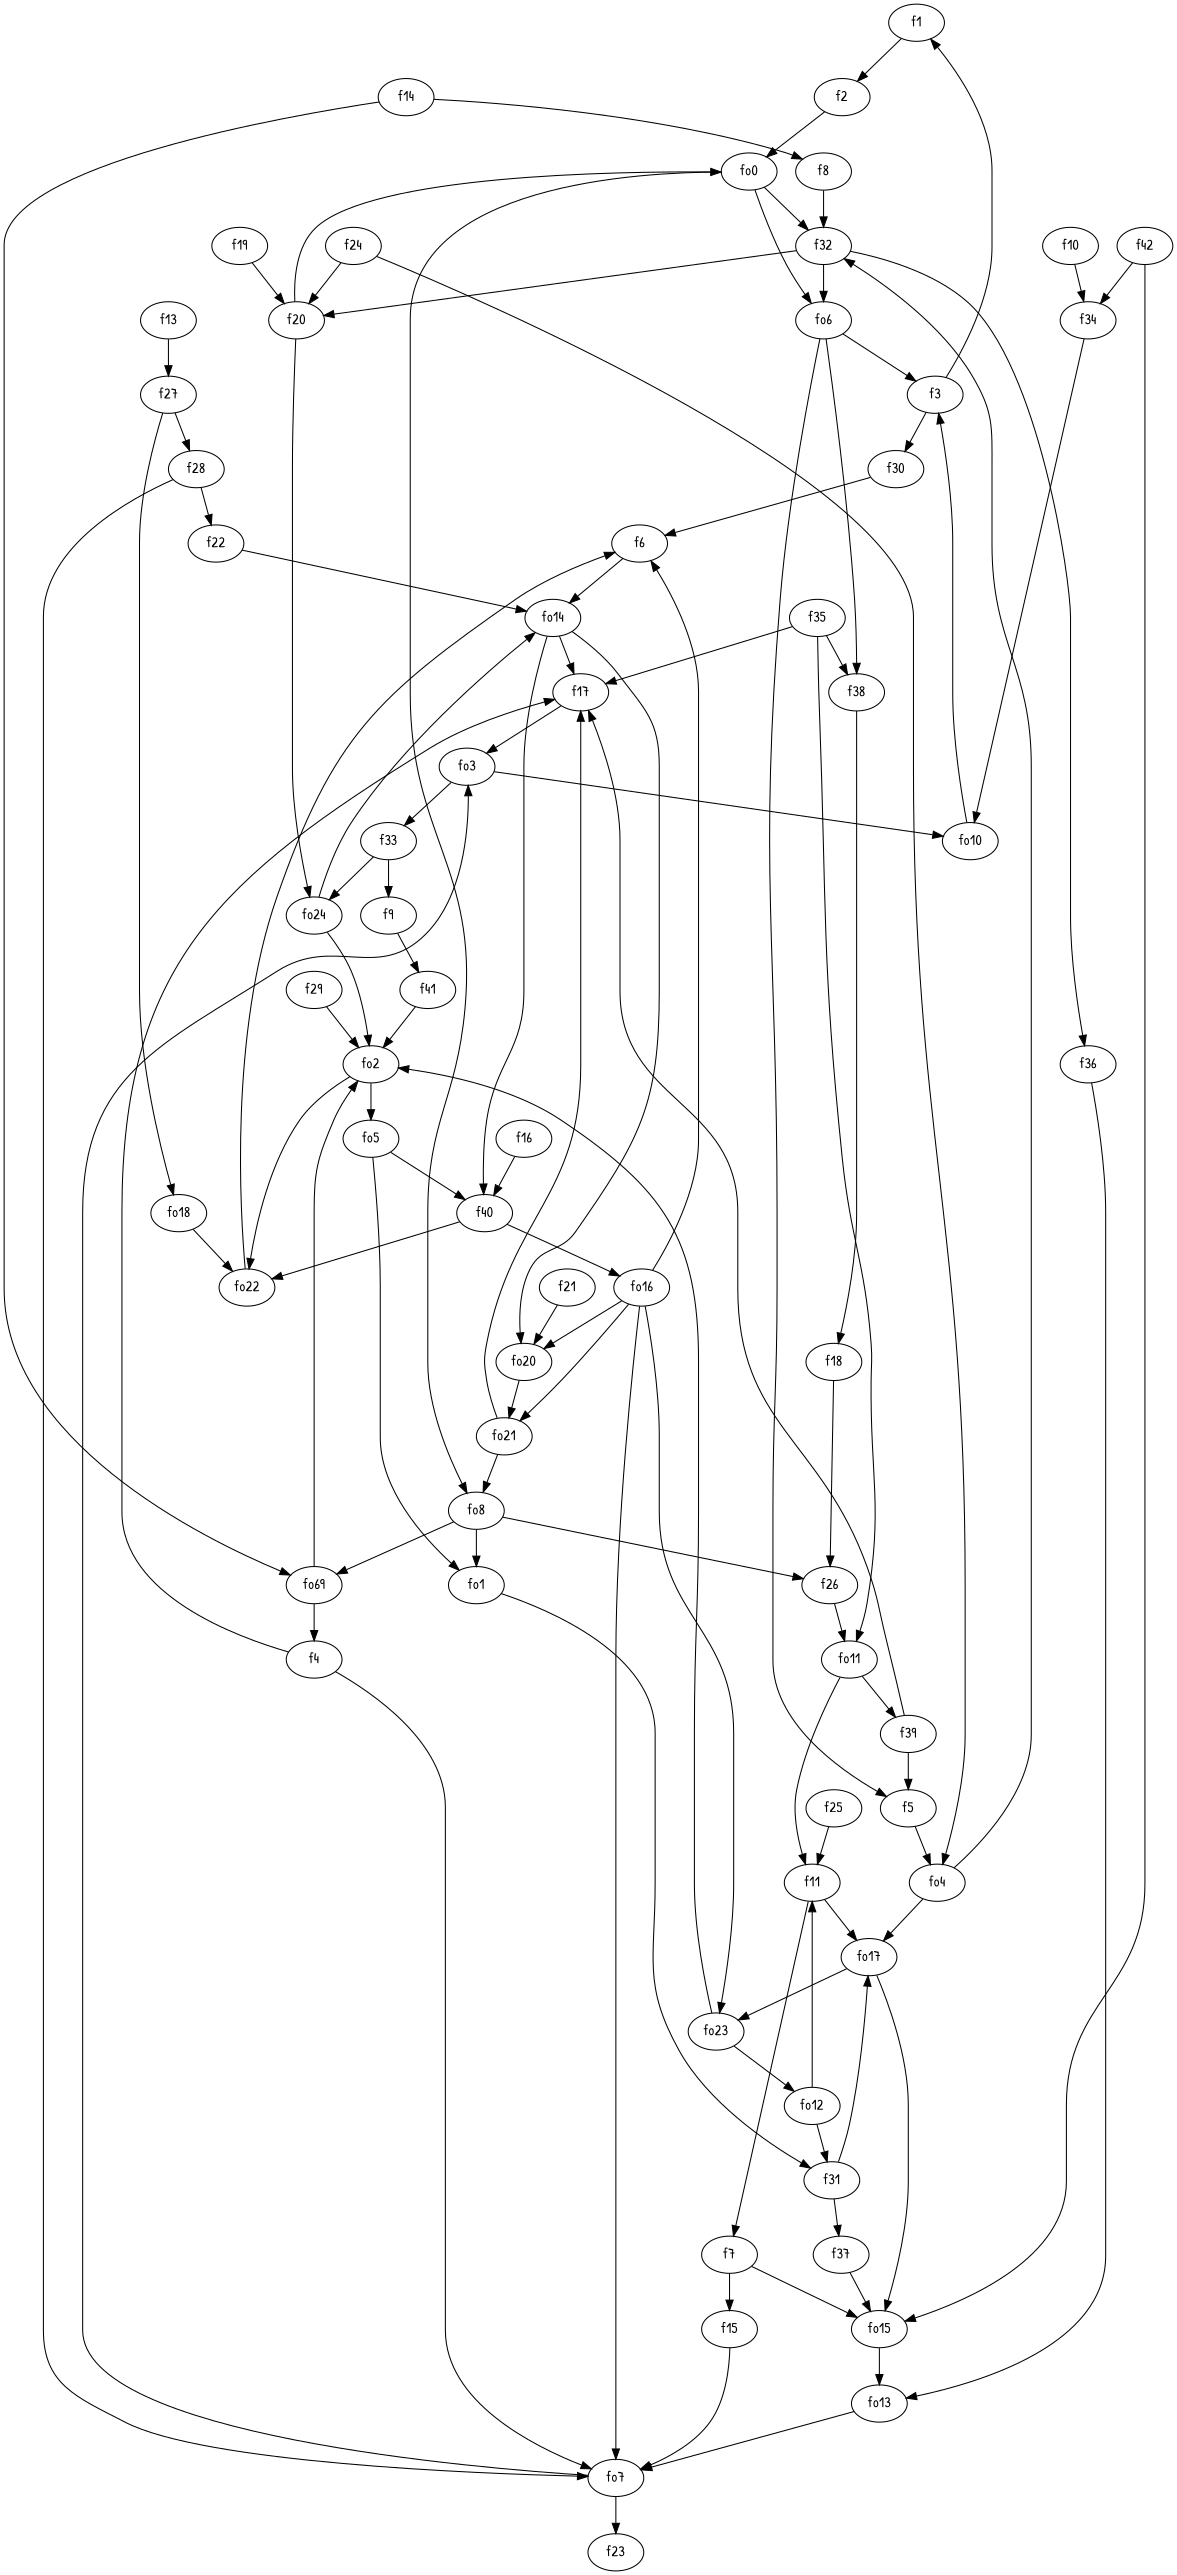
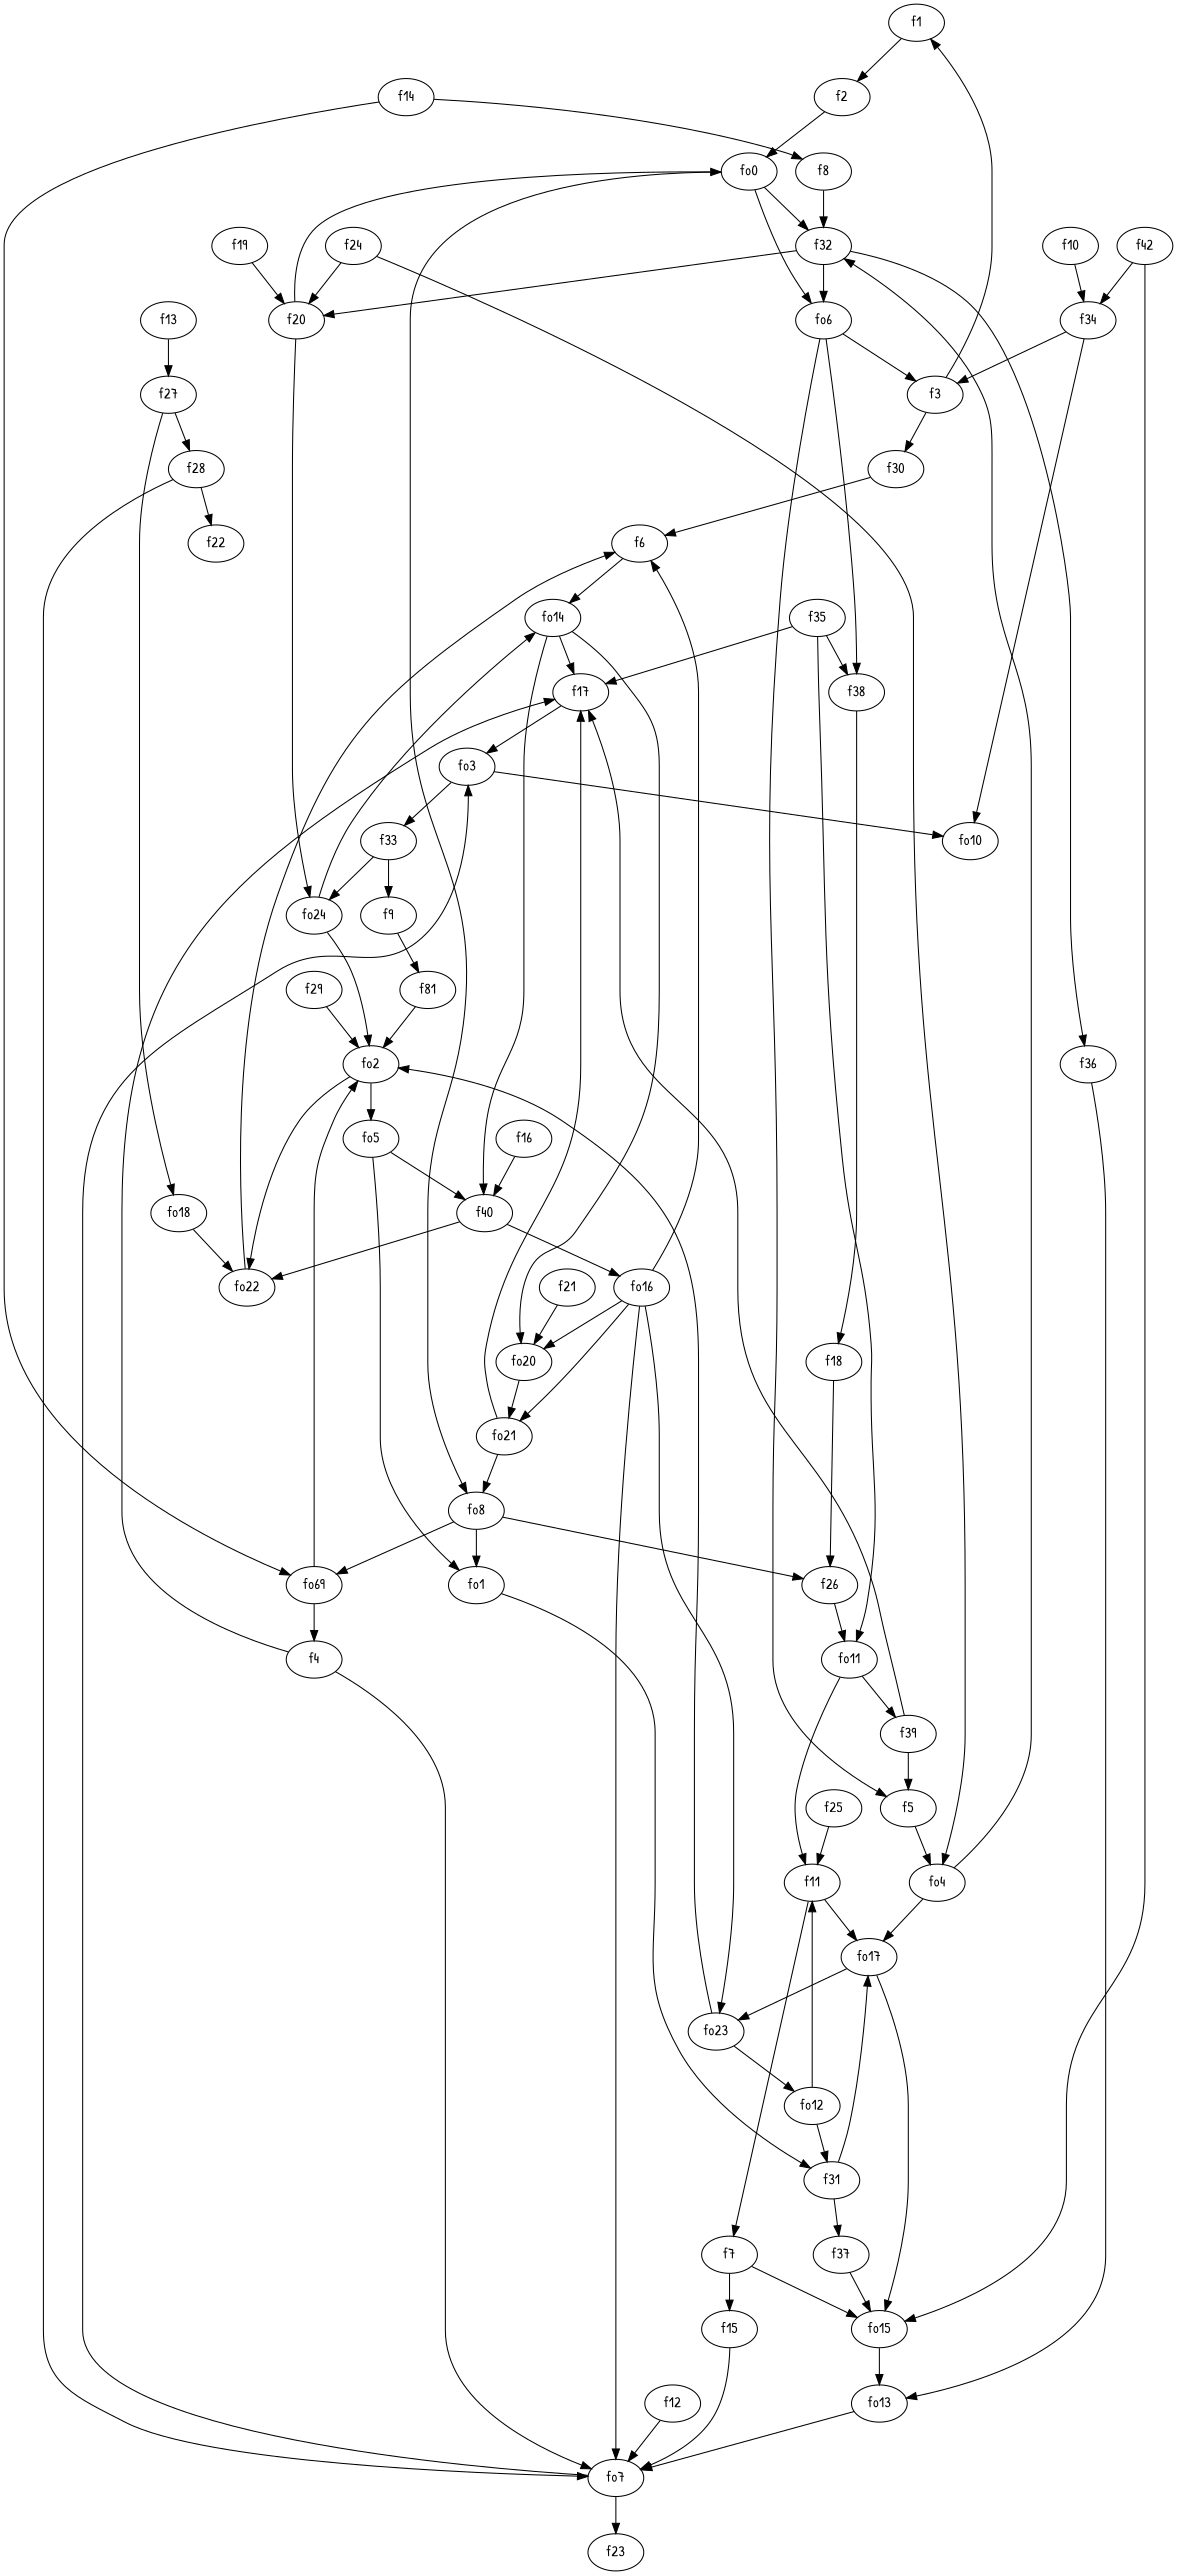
edge "f22" -> "fo14": removed
edge "fo10" -> "f3": now "f34" -> "f3"
node "f41": label "f41" -> "f81"
node "f12": added
